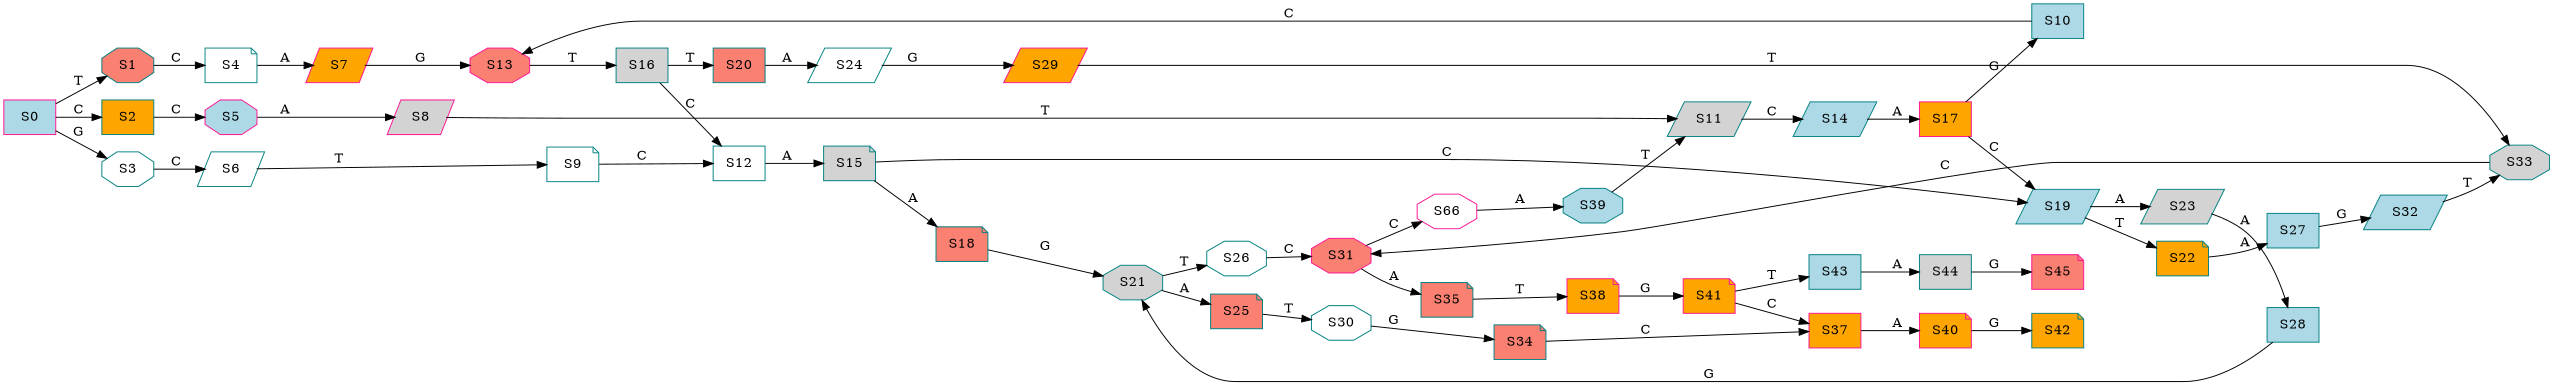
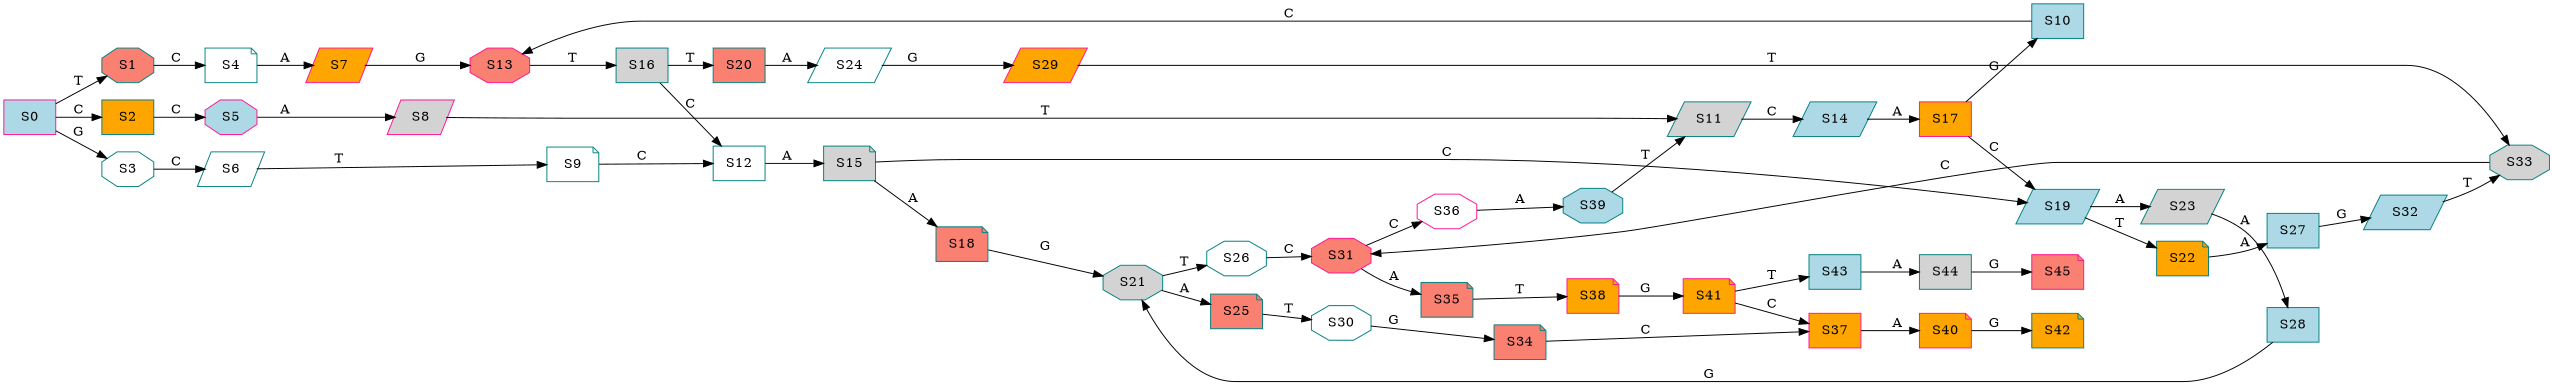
node "S66": label "S66" -> "S36"
